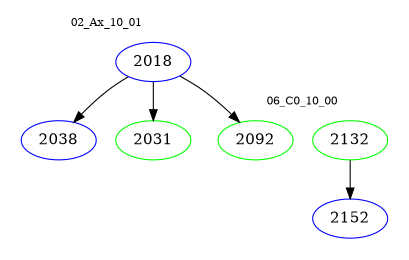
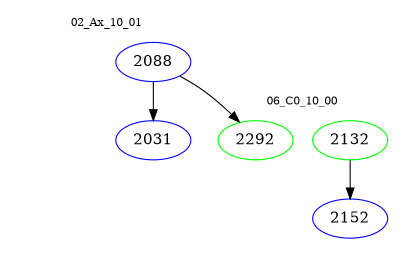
node "2018": label "2018" -> "2088"
node "2038": removed
node "2031": color green -> blue
node "2092": label "2092" -> "2292"
